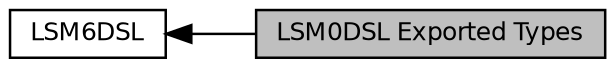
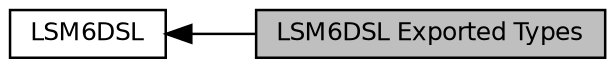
node "LSM0DSL Exported Types": label "LSM0DSL Exported Types" -> "LSM6DSL Exported Types"
